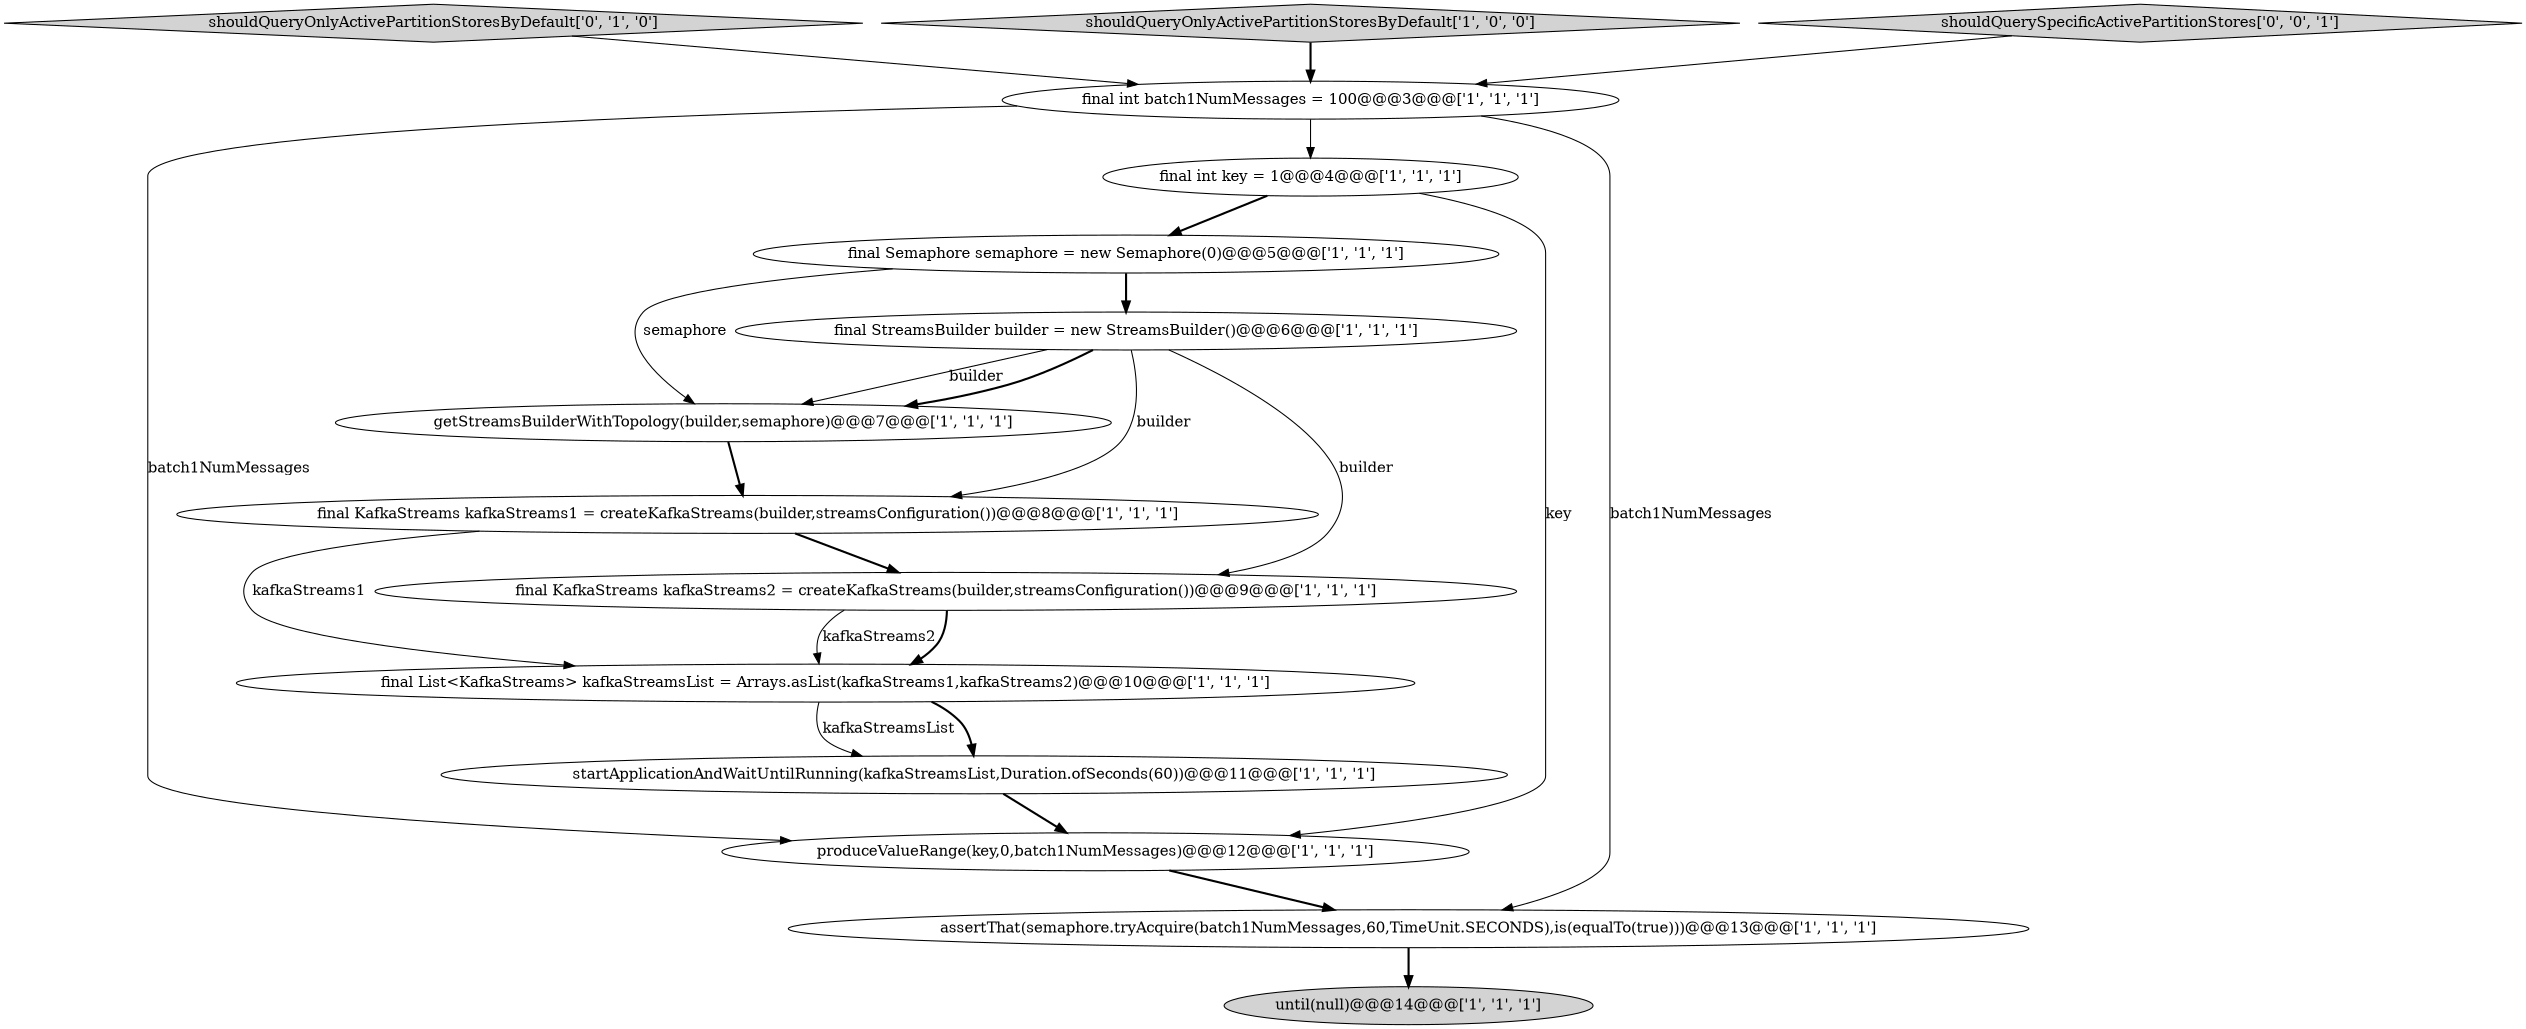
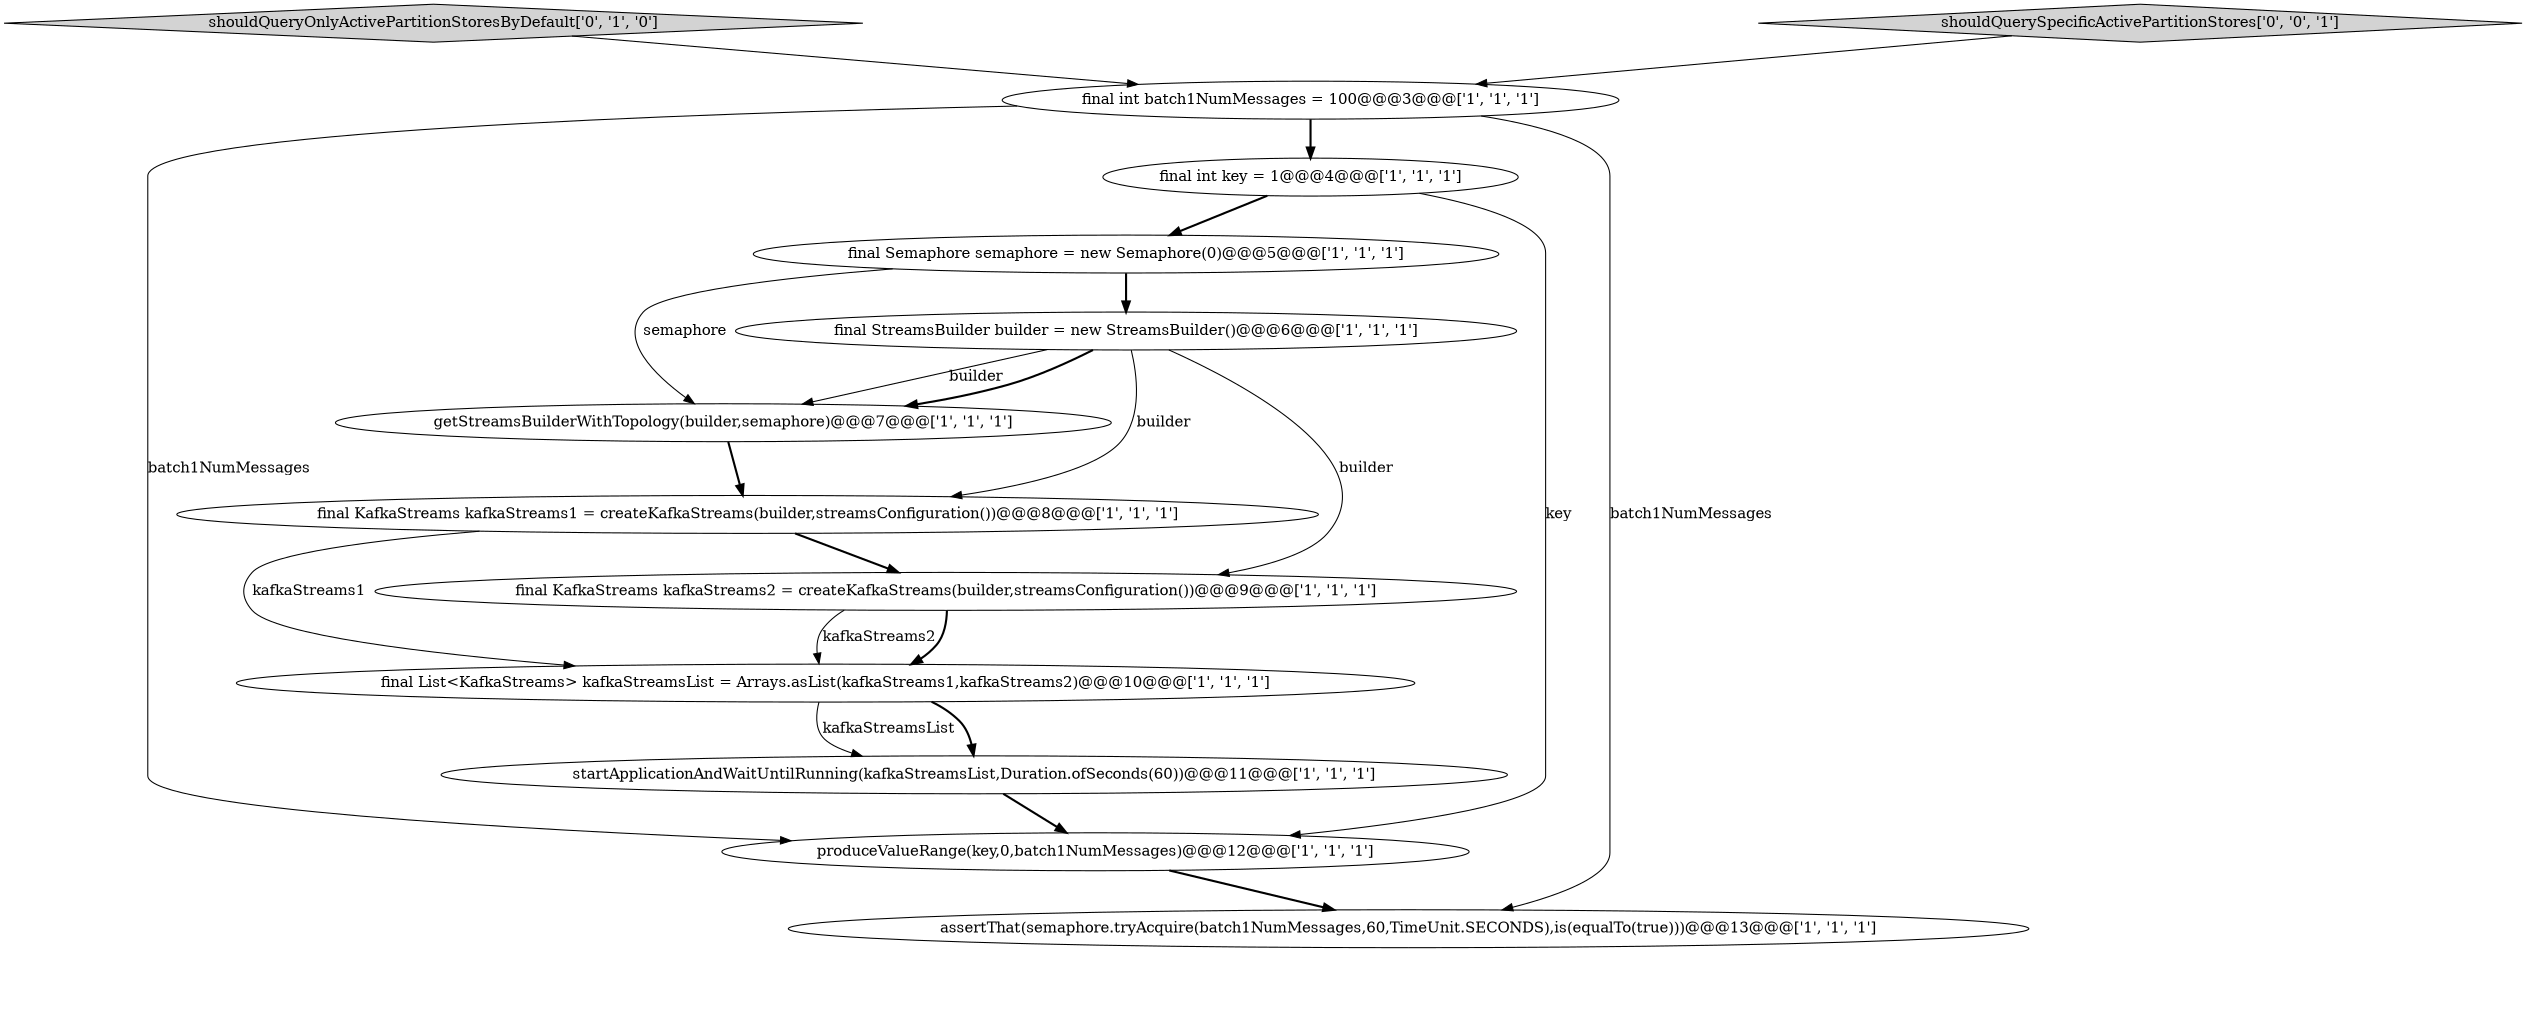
node "shouldQueryOnlyActivePartitionStoresByDefault['1', '0', '0']": removed
edge "final int batch1NumMessages = 100@@@3@@@['1', '1', '1']" -> "final int key = 1@@@4@@@['1', '1', '1']": style solid -> bold
node "until(null)@@@14@@@['1', '1', '1']": removed
